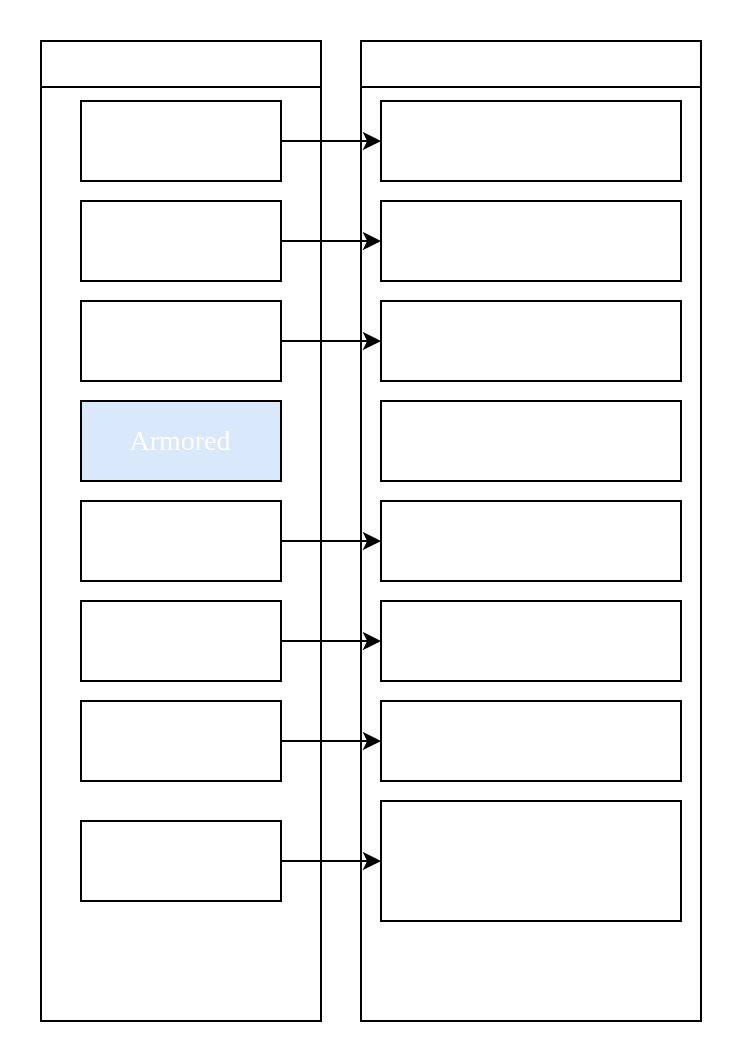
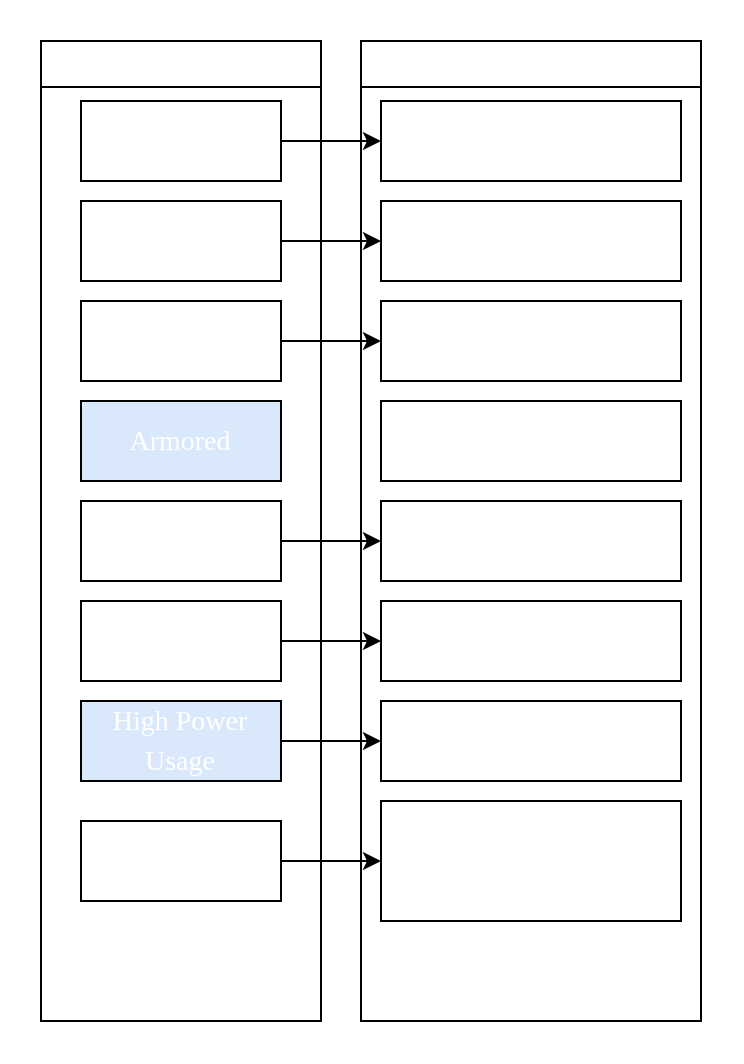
node "High Power Usage": fillcolor #ffffff -> #dae8fc
